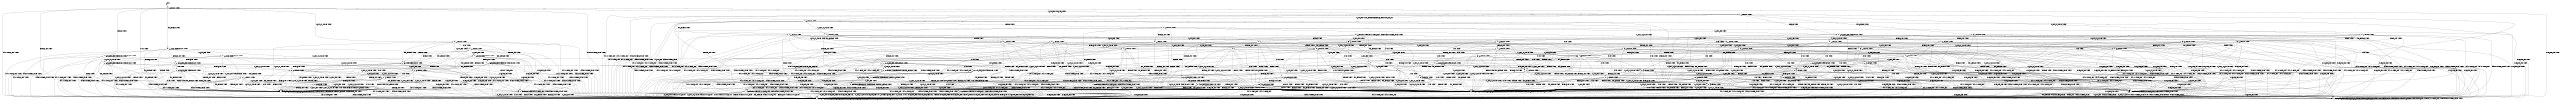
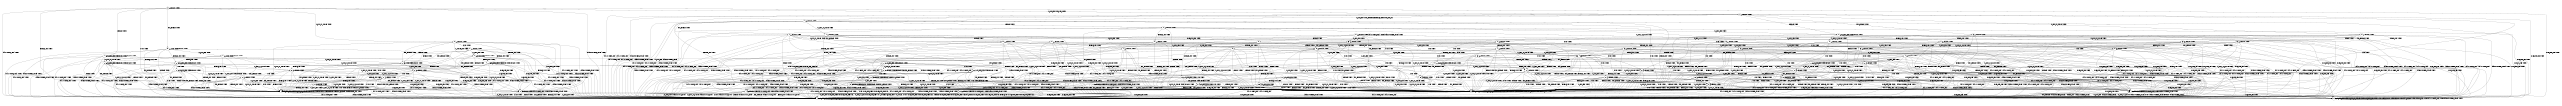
node "__start0": removed
edge "s13" -> "s73": added, label "FINISHED / TIMEOUT"
edge "s14" -> "s53": label "RSA_CLIENT_HELLO / TIMEOUT" -> "CHANGE_CLIENT_HELLO / TIMEOUT"
edge "s24" -> "s53": label "RSA_CLIENT_HELLO / TIMEOUT" -> "RSA_CLIENT_WARNING / TIMEOUT"
edge "s15" -> "s37": now "s56" -> "s37"
edge "s25" -> "s58": added, label "RSA_CLIENT_HELLO / TIMEOUT"
edge "s46" -> "s16": now "s46" -> "s17"
edge "s19" -> "s60": label "RSA_CLIENT_HELLO / TIMEOUT" -> "RSA_EXCHANGE_HELLO / TIMEOUT"
edge "s14" -> "s81": label "CERTIFICATE_VERIFY / TIMEOUT" -> "APPLICATION_VERIFY / TIMEOUT"
edge "s49" -> "s44": label "RSA_CLIENT_HELLO / MESSAGE" -> "RSA_CLIENT_HELLO / TIMEOUT"
edge "s7" -> "s12": now "s1" -> "s12"
edge "s23" -> "s63": now "s36" -> "s63"
edge "s71" -> "s20": label "EMPTY_CERTIFICATE / TIMEOUT" -> "CERTIFICATE_VERIFY / TIMEOUT"
edge "s48" -> "s29": removed, label "FINISHED / TIMEOUT"
edge "s62" -> "s39": label "CERTIFICATE_SPEC / TIMEOUT" -> "CERTIFICATE_VERIFY / TIMEOUT"
edge "s53" -> "s52": now "s53" -> "s57"
edge "s44" -> "s28": now "s44" -> "s66"
edge "s26" -> "s77": now "s81" -> "s77"
edge "s13" -> "s12": label "CHANGE_CIPHER_SPEC / TIMEOUT" -> "CHANGE_RSA_SPEC / TIMEOUT"
edge "s19" -> "s21": added, label "CHANGE_CIPHER_SPEC / TIMEOUT"
edge "s59" -> "s34": label "CHANGE_CIPHER_SPEC / TIMEOUT" -> "CERTIFICATE_VERIFY / TIMEOUT"
edge "s23" -> "s21": label "APPLICATION / SOCKET_CLOSED" -> "CHANGE_CIPHER_SPEC / TIMEOUT"
edge "s71" -> "s21": label "CHANGE_CIPHER_SPEC / TIMEOUT" -> "CERTIFICATE_VERIFY / TIMEOUT"
edge "s33" -> "s6": label "CHANGE_CIPHER_SPEC / TIMEOUT" -> "CERTIFICATE_VERIFY / TIMEOUT"
edge "s32" -> "s70": added, label "FINISHED / TIMEOUT"
edge "s34" -> "s72": added, label "RSA_CLIENT_HELLO / TIMEOUT"
edge "s37" -> "s38": label "CERTIFICATE_VERIFY / TIMEOUT" -> "EMPTY_CERTIFICATE / TIMEOUT"
edge "s43" -> "s6": label "CHANGE_CIPHER_SPEC / TIMEOUT" -> "EMPTY_CERTIFICATE / TIMEOUT"
edge "s75" -> "s66": label "CHANGE_CIPHER_SPEC / TIMEOUT" -> "CERTIFICATE_VERIFY / TIMEOUT"
edge "s24" -> "s6": removed, label "CHANGE_CIPHER_SPEC / TIMEOUT"
edge "s70" -> "s21": added, label "CHANGE_CIPHER_SPEC / TIMEOUT"
edge "s52" -> "s6": removed, label "CHANGE_CIPHER_SPEC / TIMEOUT"
edge "s17" -> "s4": added, label "FINISHED / CHANGE_CIPHER_SPEC,FINISHED,CHANGE_CIPHER_SPEC,FINISHED"
edge "s68" -> "s21": label "CERTIFICATE_VERIFY / TIMEOUT" -> "CHANGE_CIPHER_SPEC / TIMEOUT"
